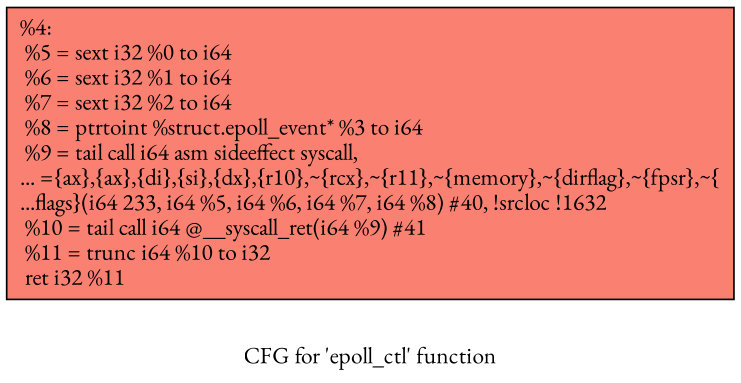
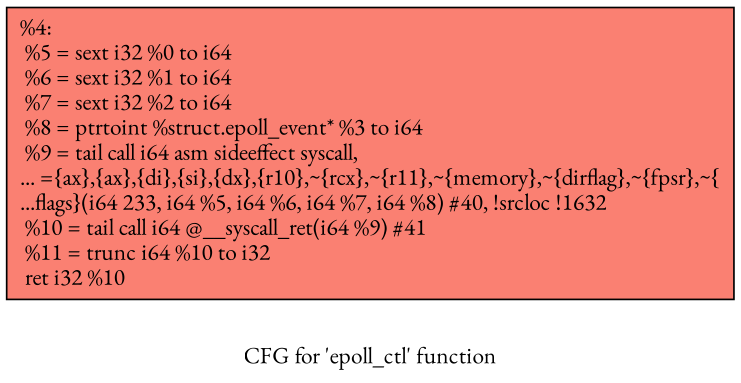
node "%4:": text "ret i32 %11" -> "ret i32 %10"
